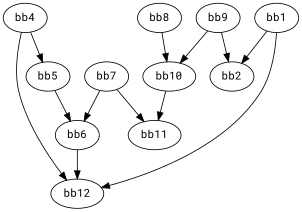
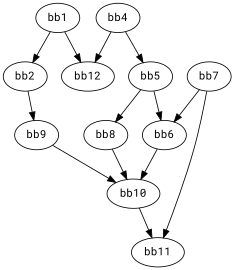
edge "bb9" -> "bb2": reversed
edge "bb5" -> "bb8": added
edge "bb6" -> "bb12": now "bb6" -> "bb10"
